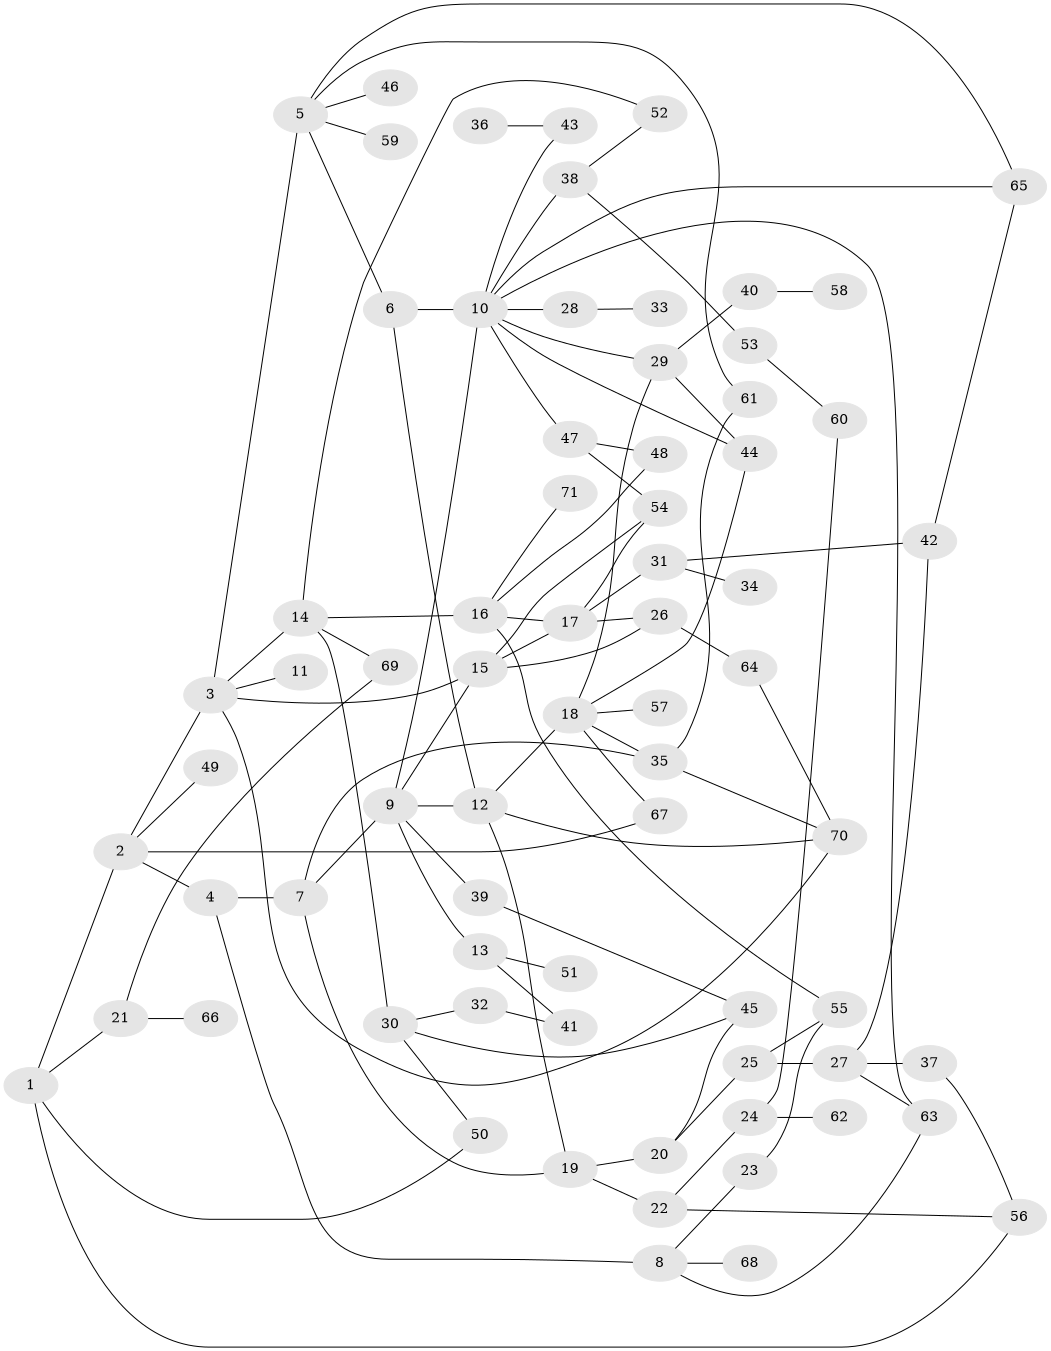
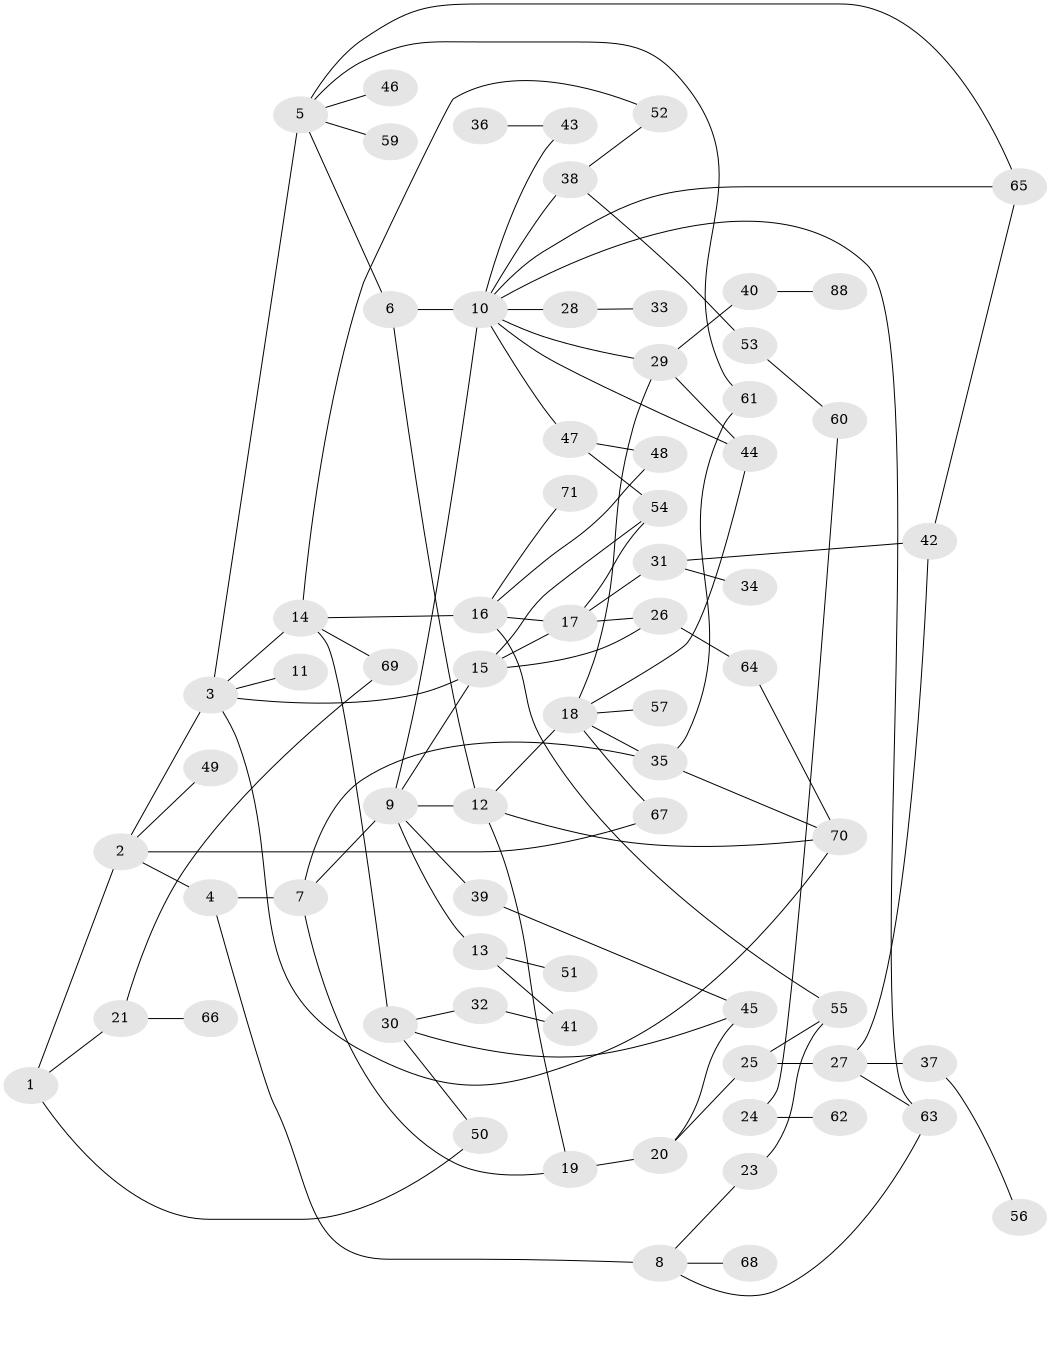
node "58": label "58" -> "88"
node "22": removed
edge "1" -- "56": removed
